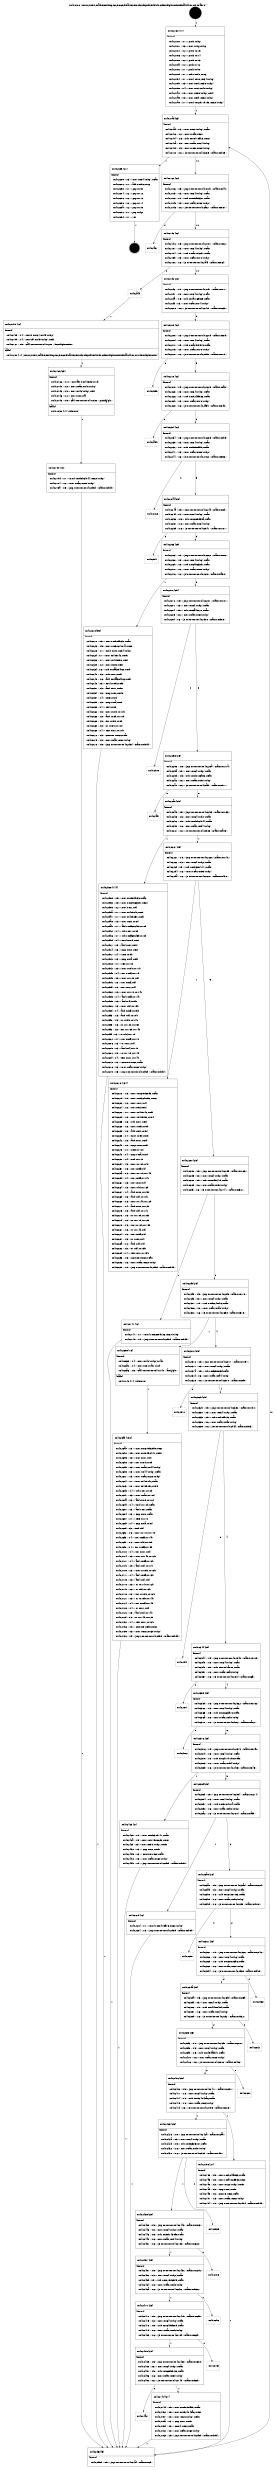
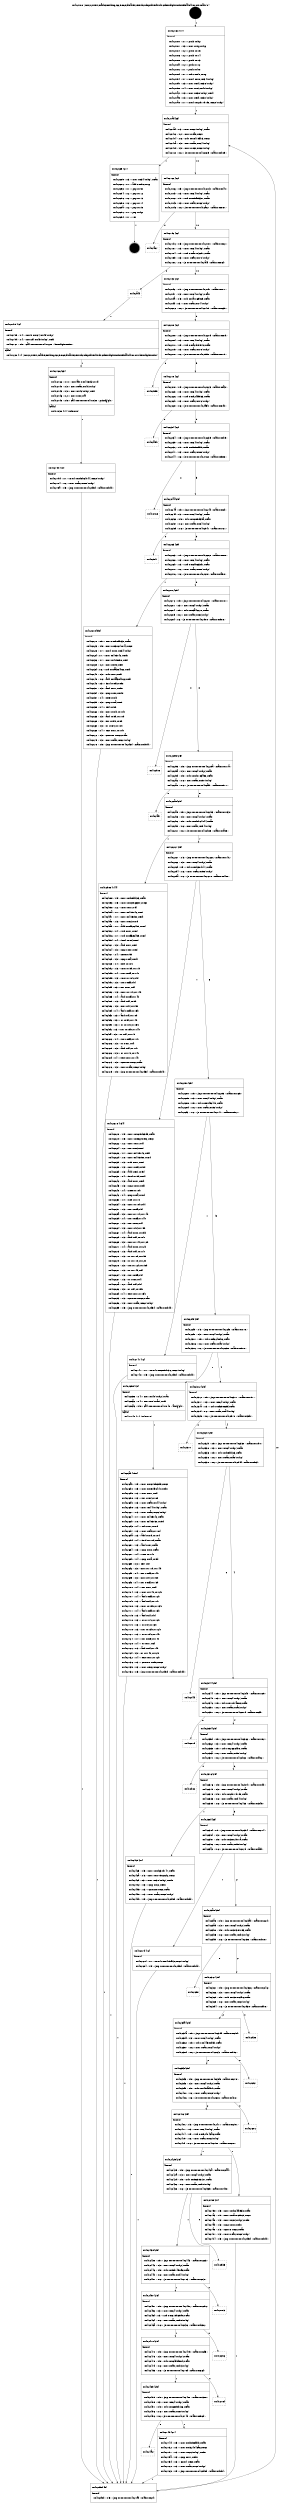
edge "0x402618 [134]" -> "0x402d5d [5]": added, label "1"
